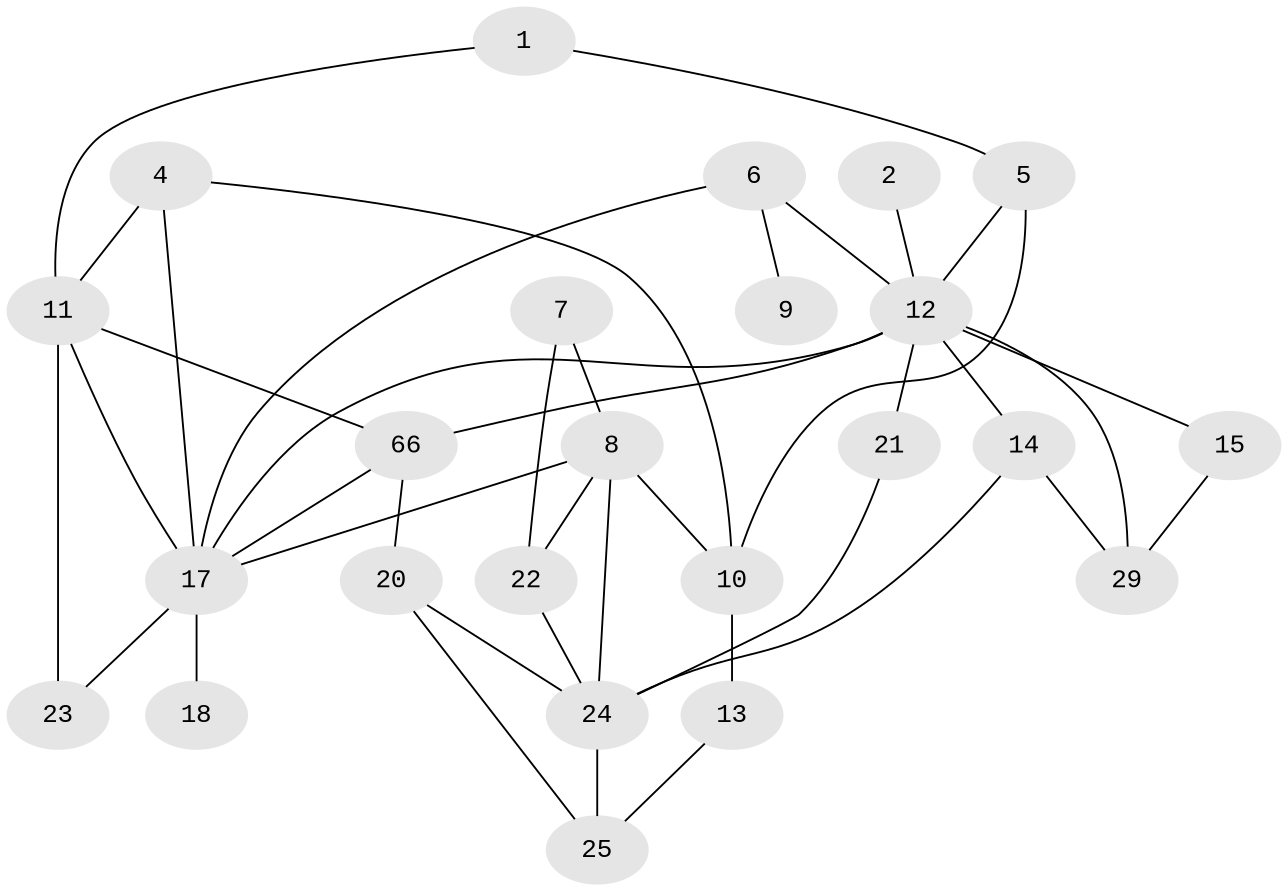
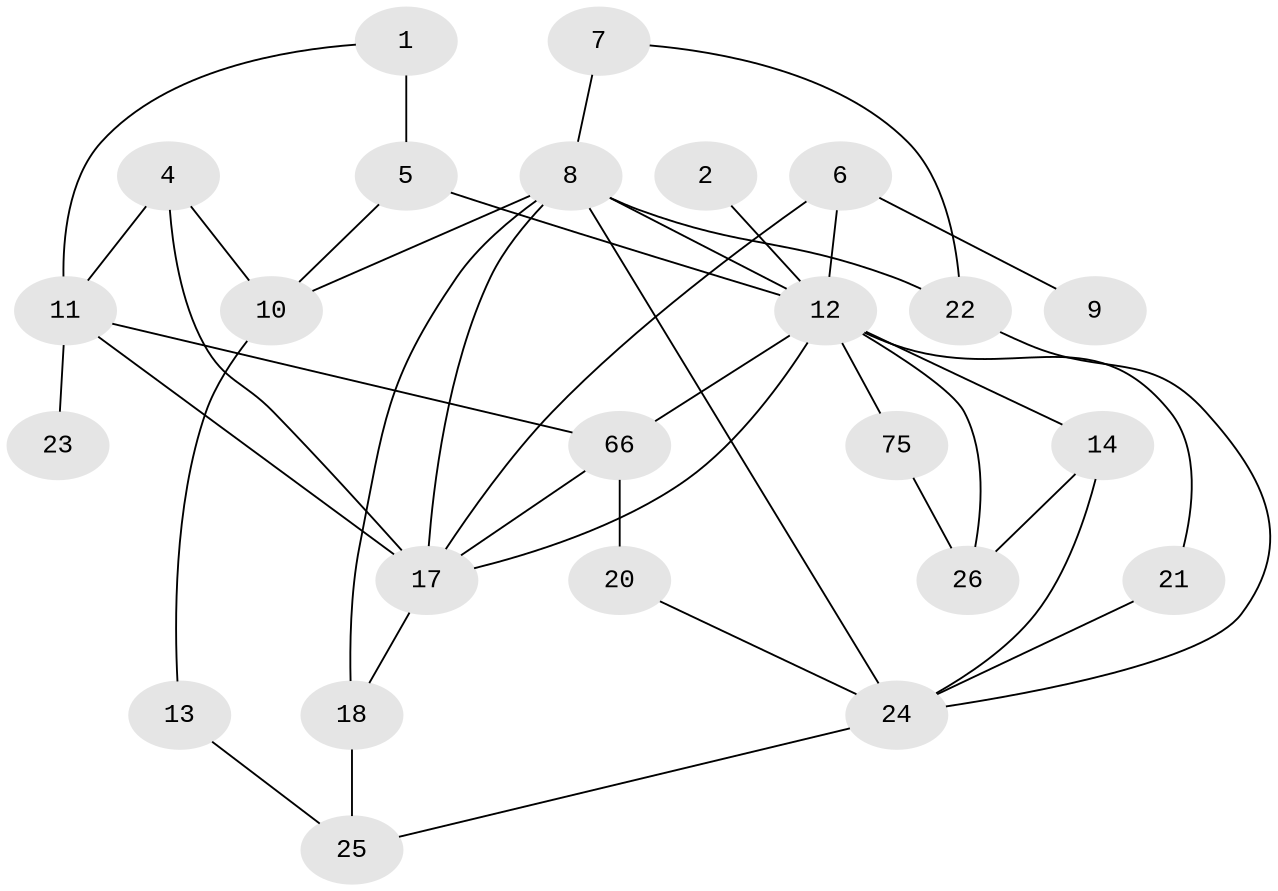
edge "8" -- "12": added
edge "8" -- "18": added
node "15": label "15" -> "75"
node "29": label "29" -> "26"
edge "17" -- "23": removed
edge "20" -- "25": now "18" -- "25"
